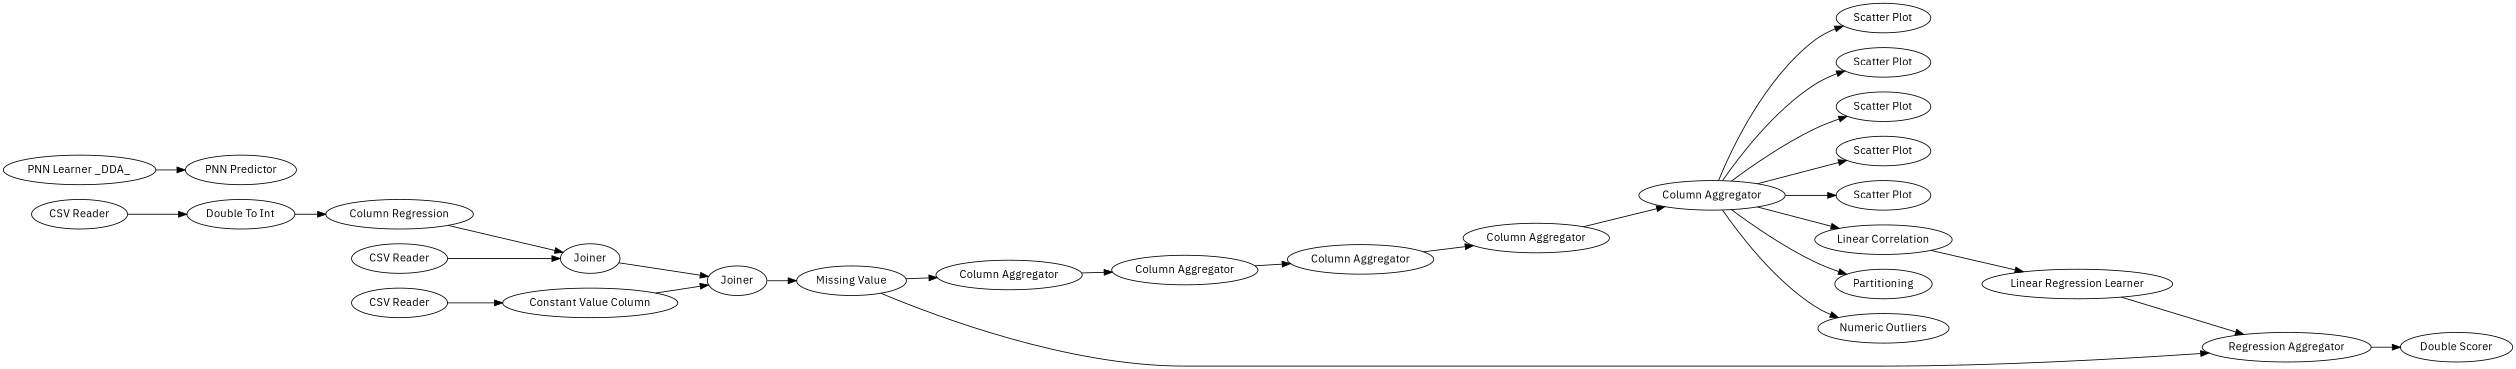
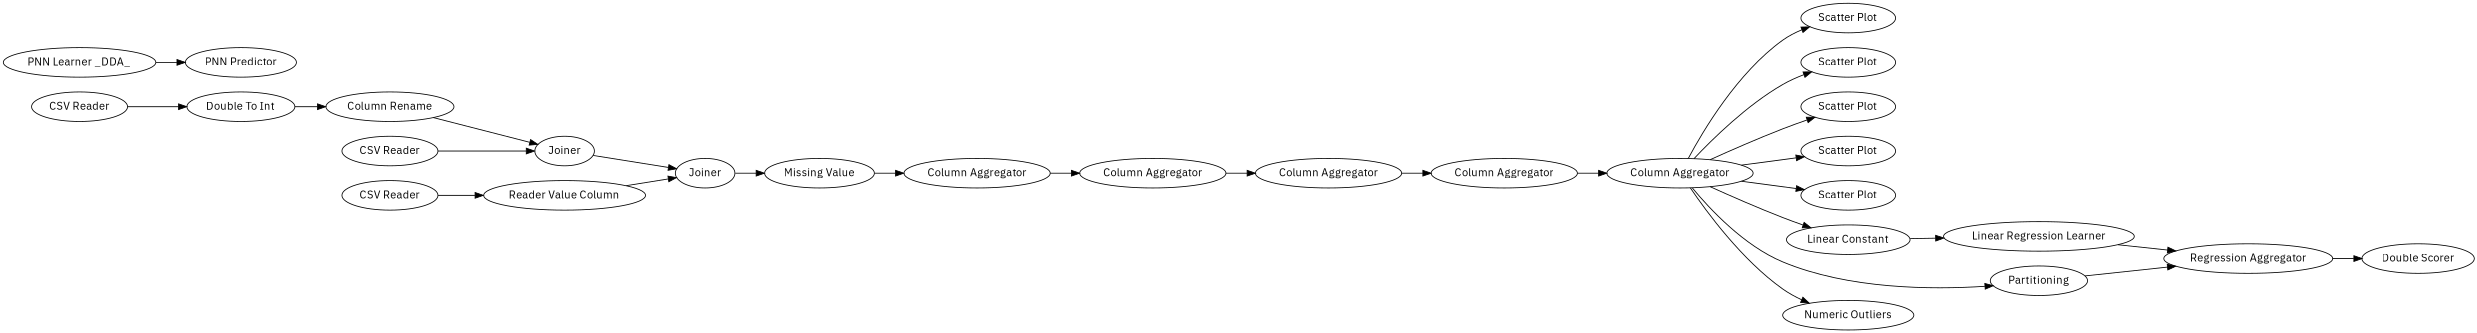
node "Column Regression": label "Column Regression" -> "Column Rename"
node "Linear Correlation": label "Linear Correlation" -> "Linear Constant"
node "Constant Value Column": label "Constant Value Column" -> "Reader Value Column"
edge "Missing Value" -> "Regression Aggregator": now "Partitioning" -> "Regression Aggregator"
